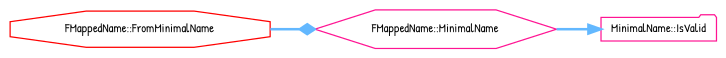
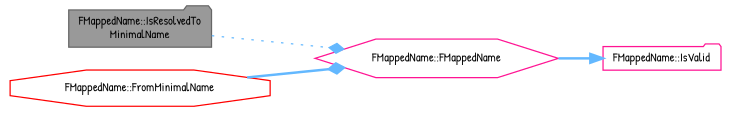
node "FMappedName::IsResolvedTo MinimalName": added
node "FMappedName::MinimalName": label "FMappedName::MinimalName" -> "FMappedName::FMappedName"
node "MinimalName::IsValid": label "MinimalName::IsValid" -> "FMappedName::IsValid"
